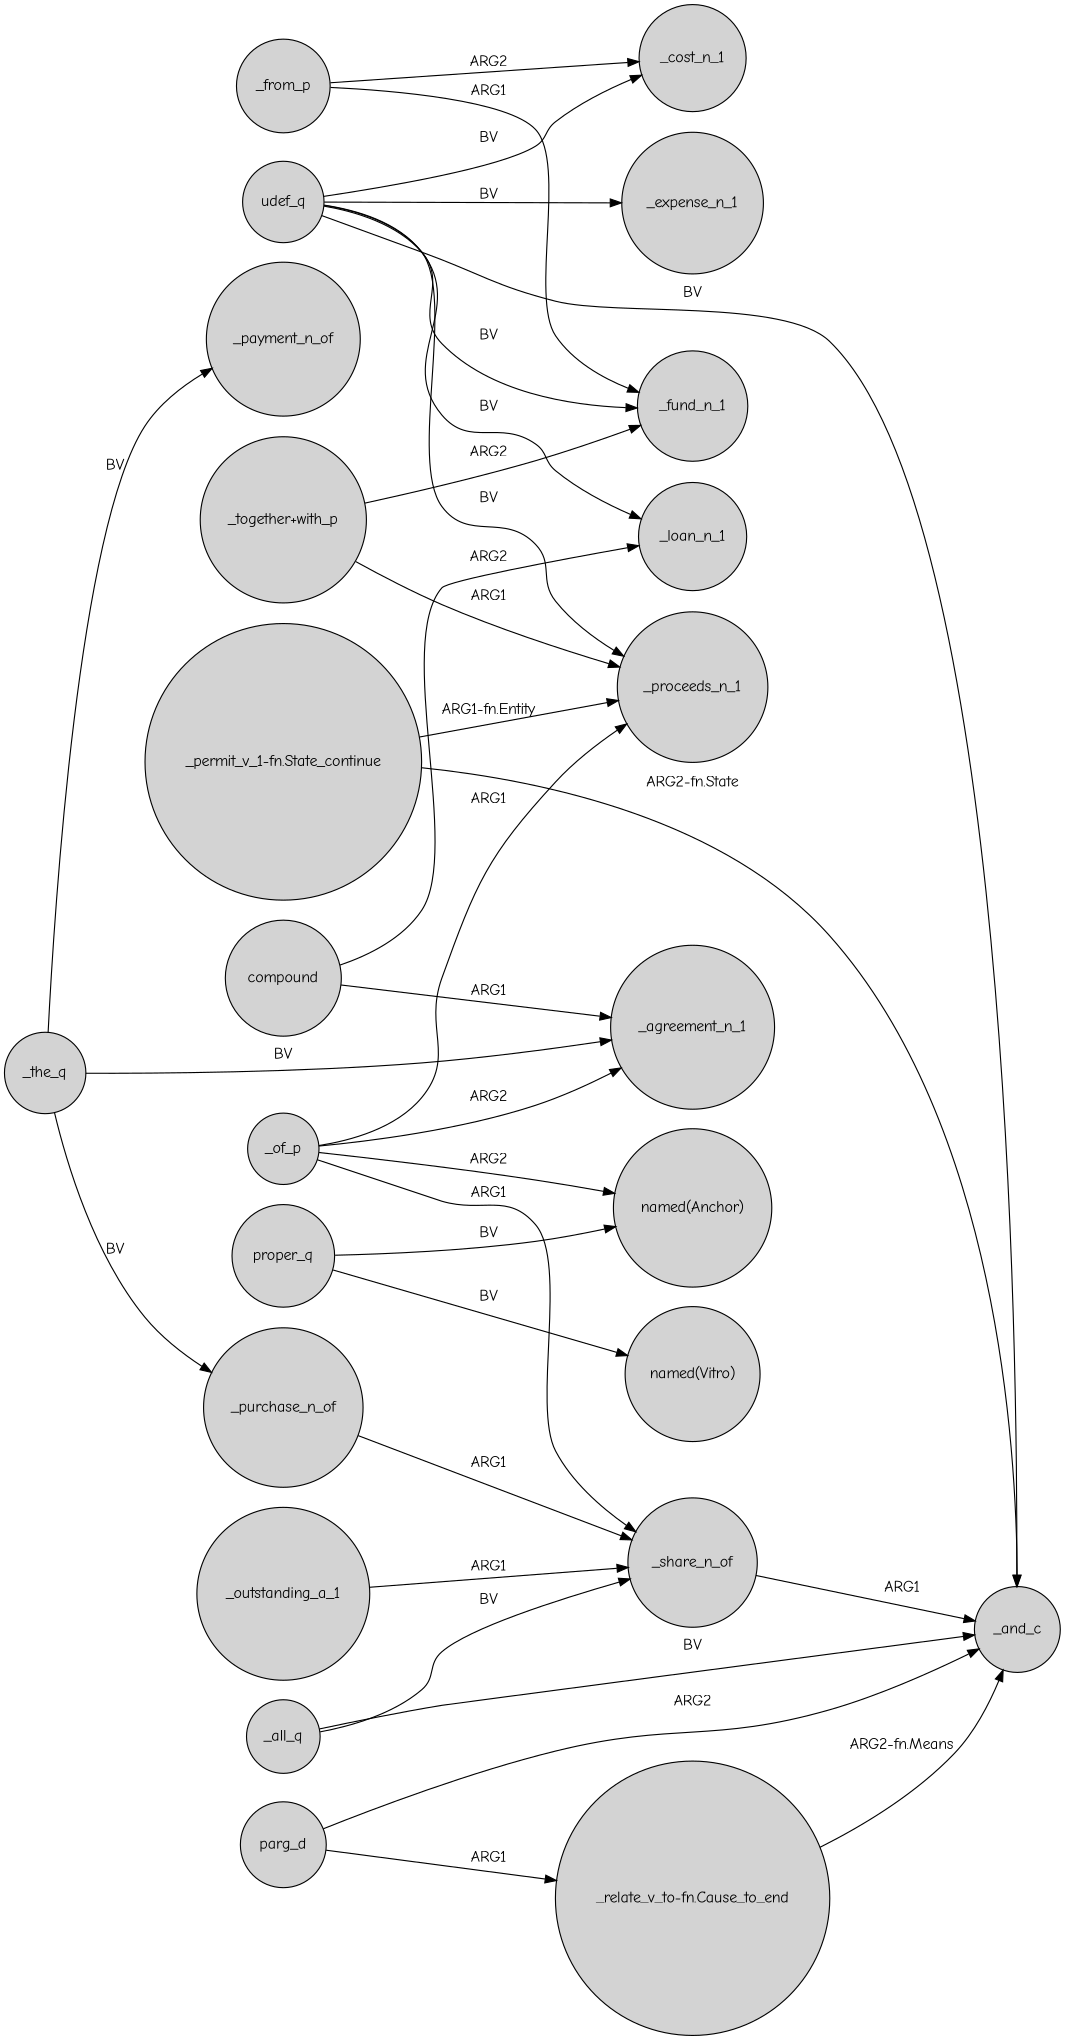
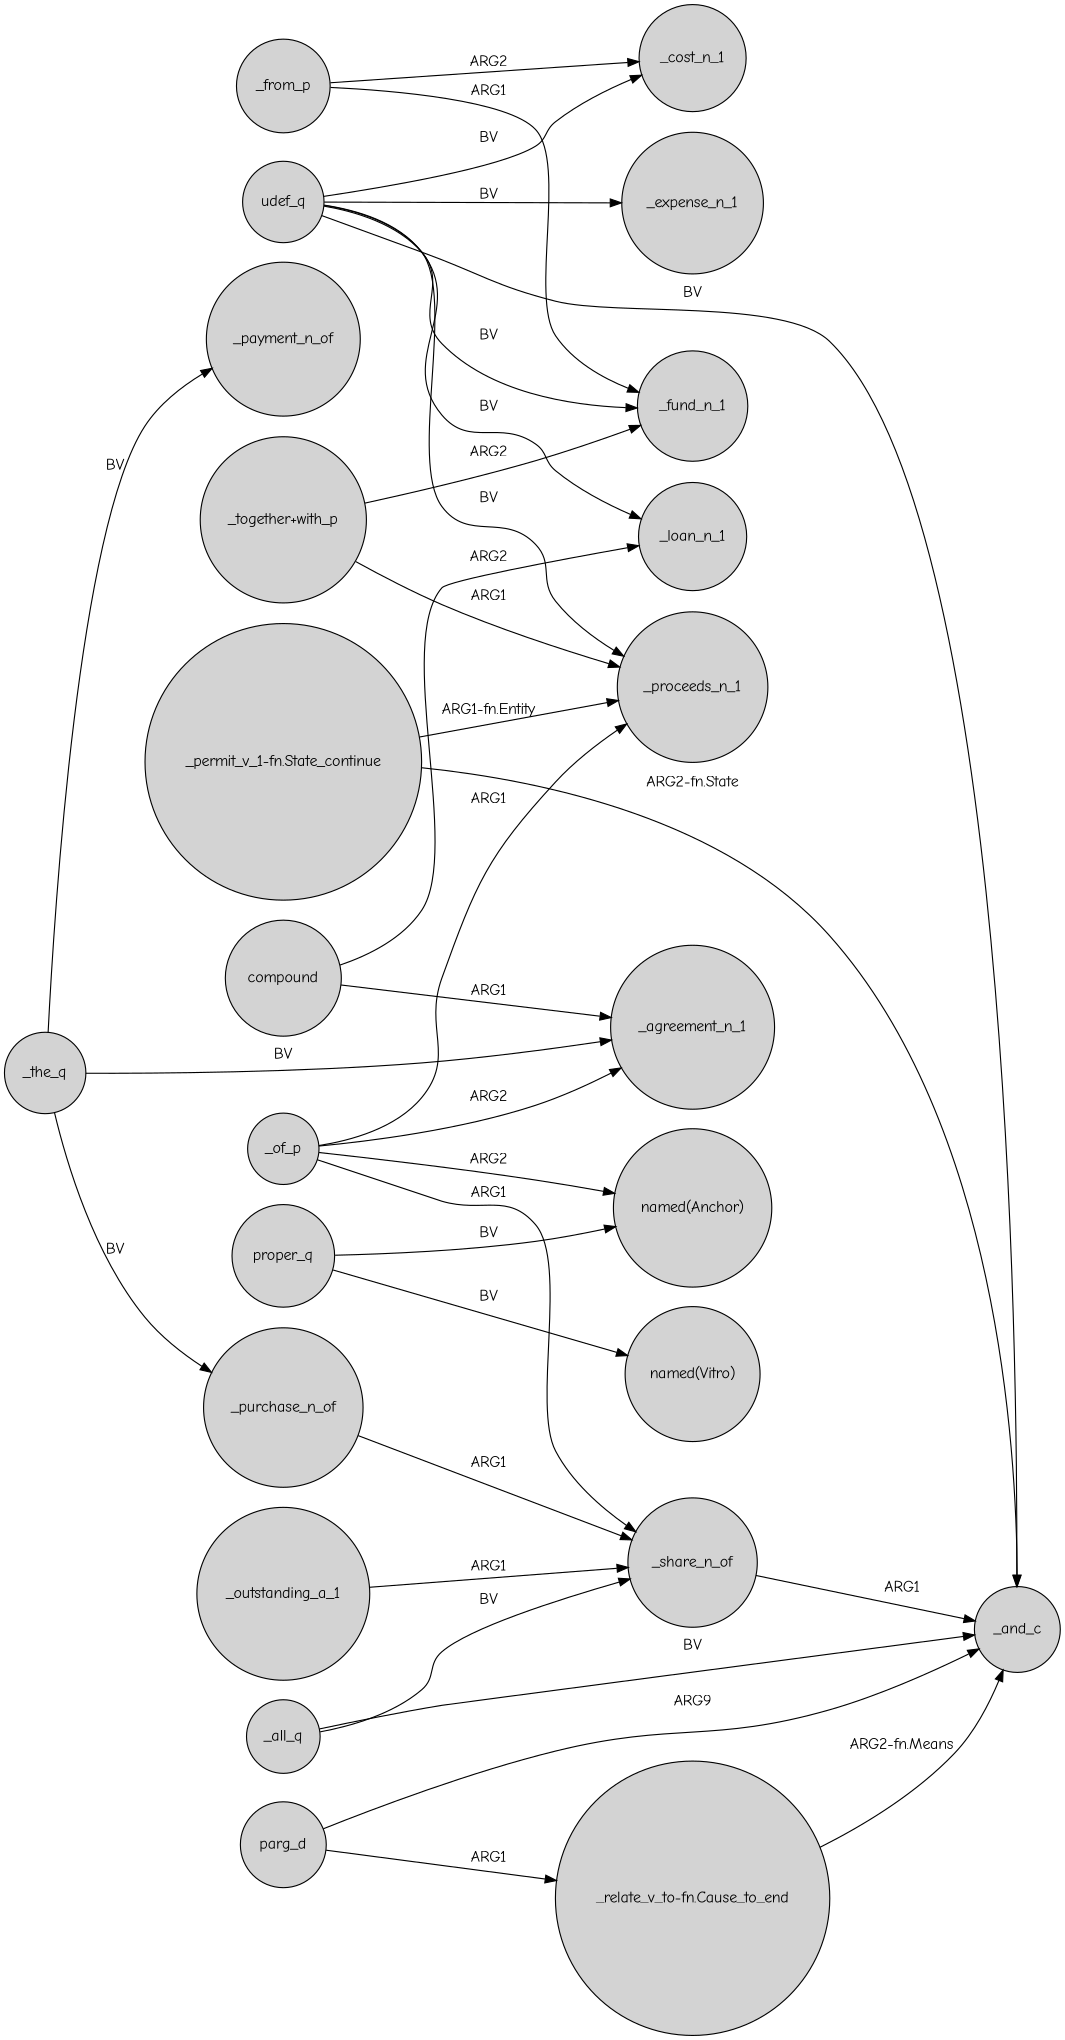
edge "parg_d" -> "_and_c": label "ARG2" -> "ARG9"
